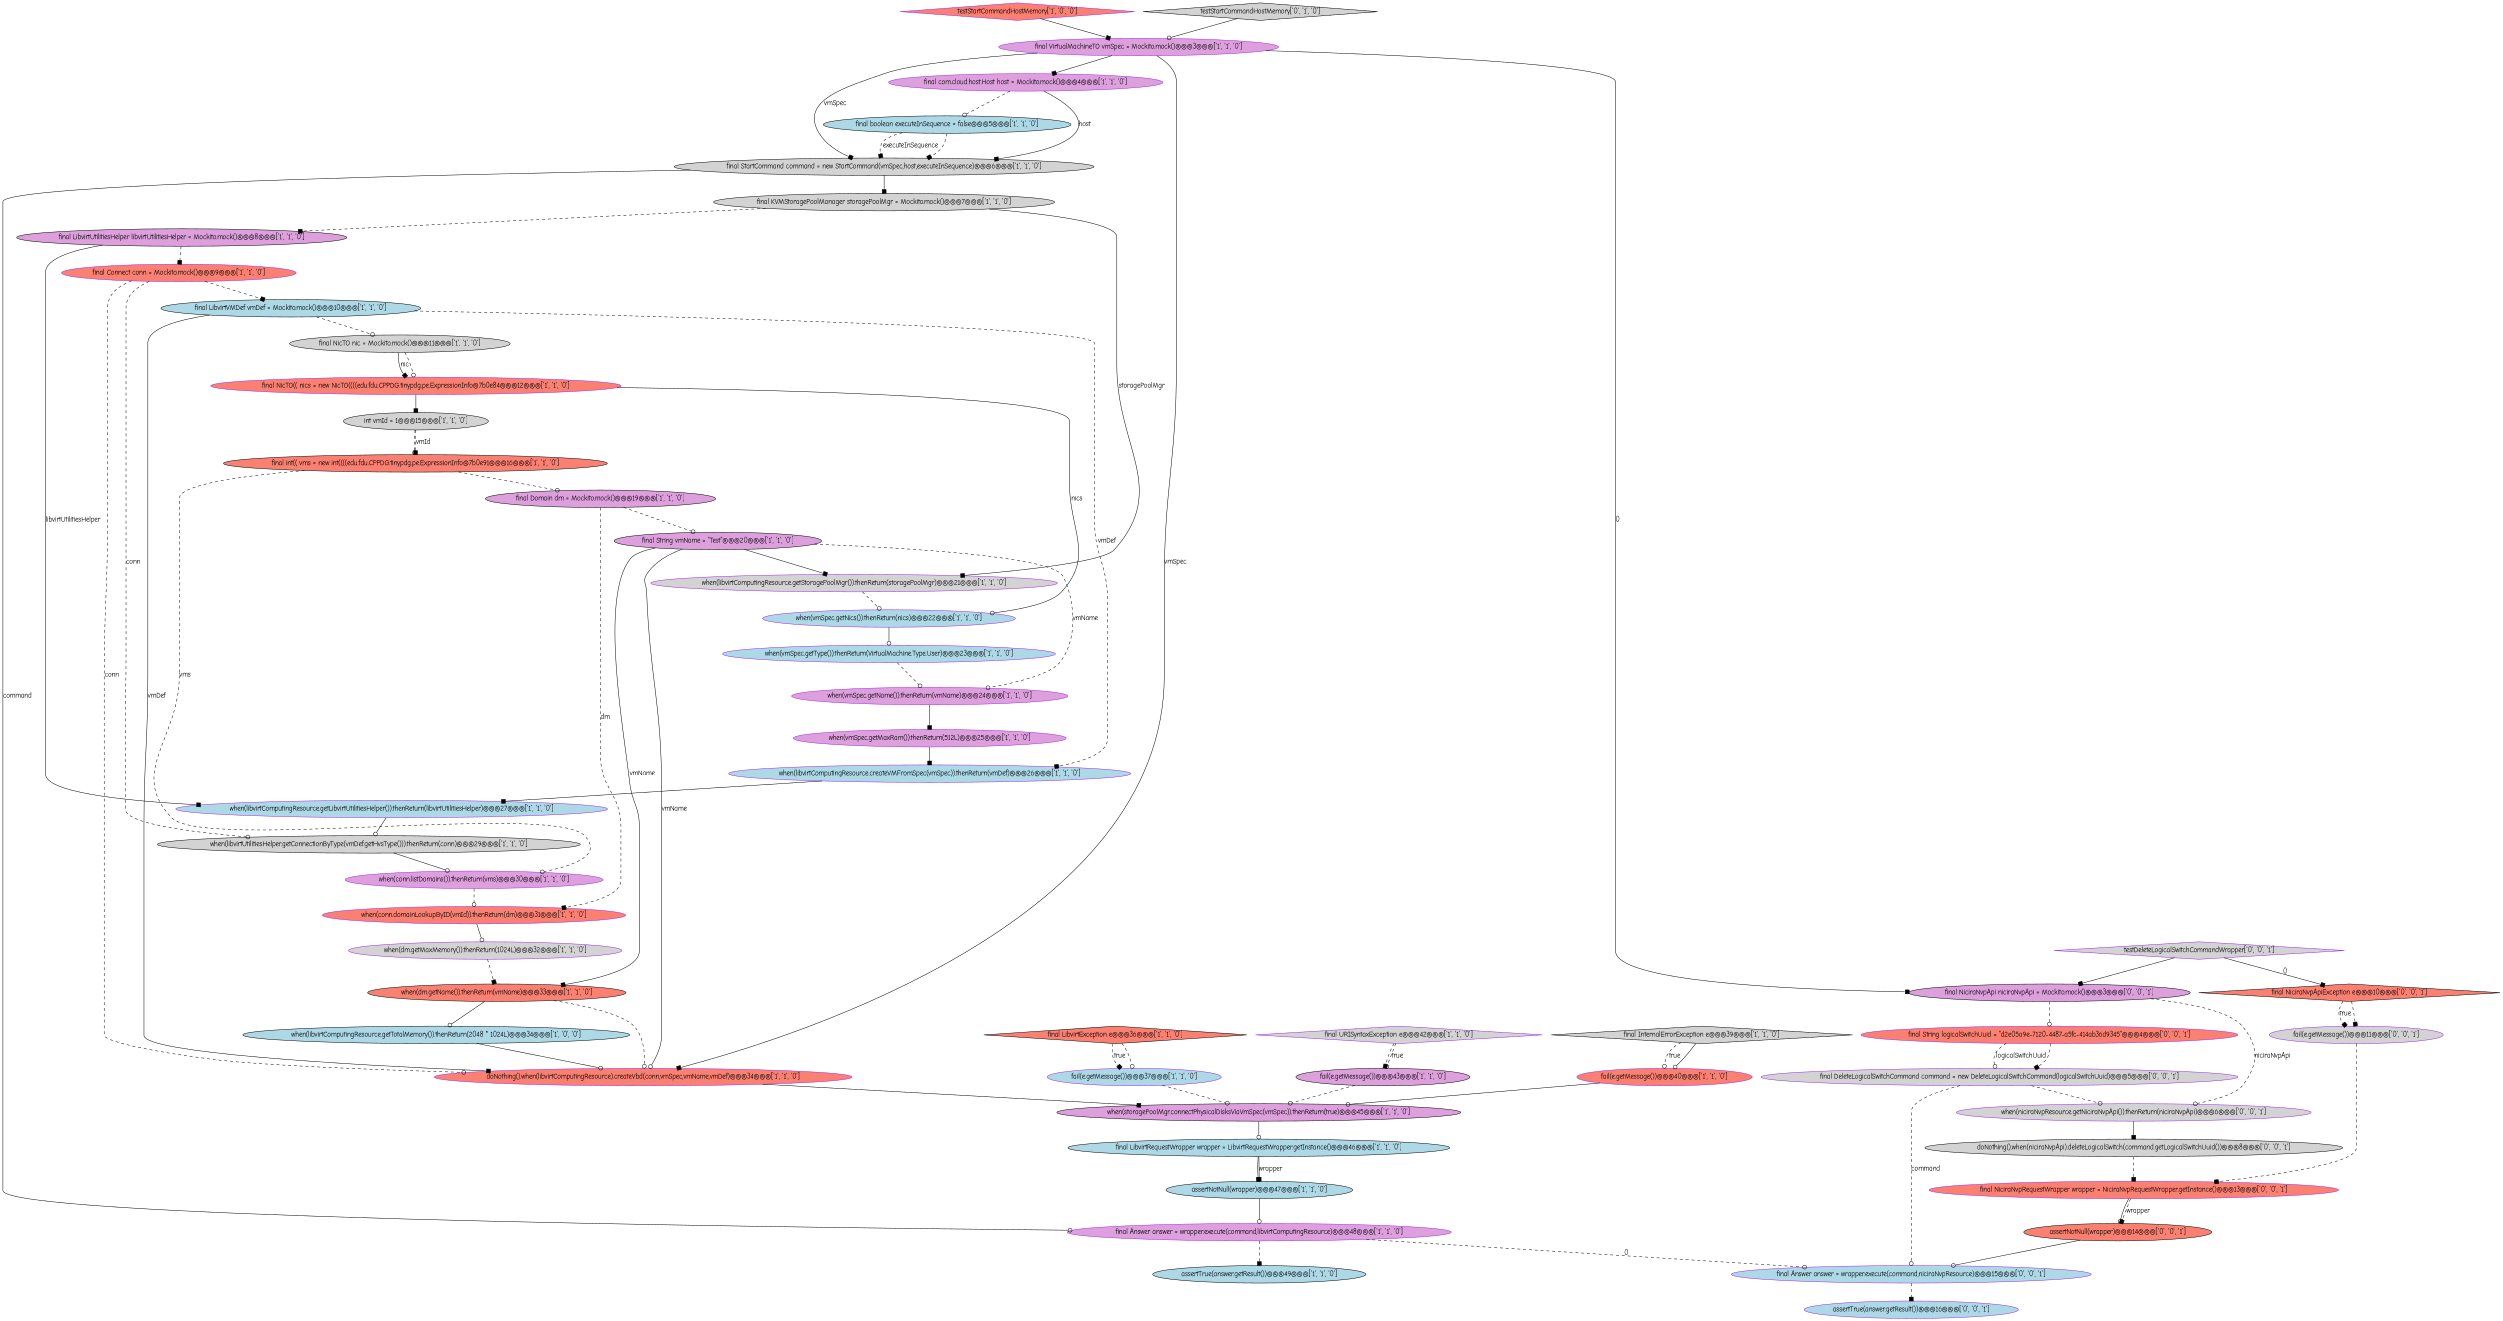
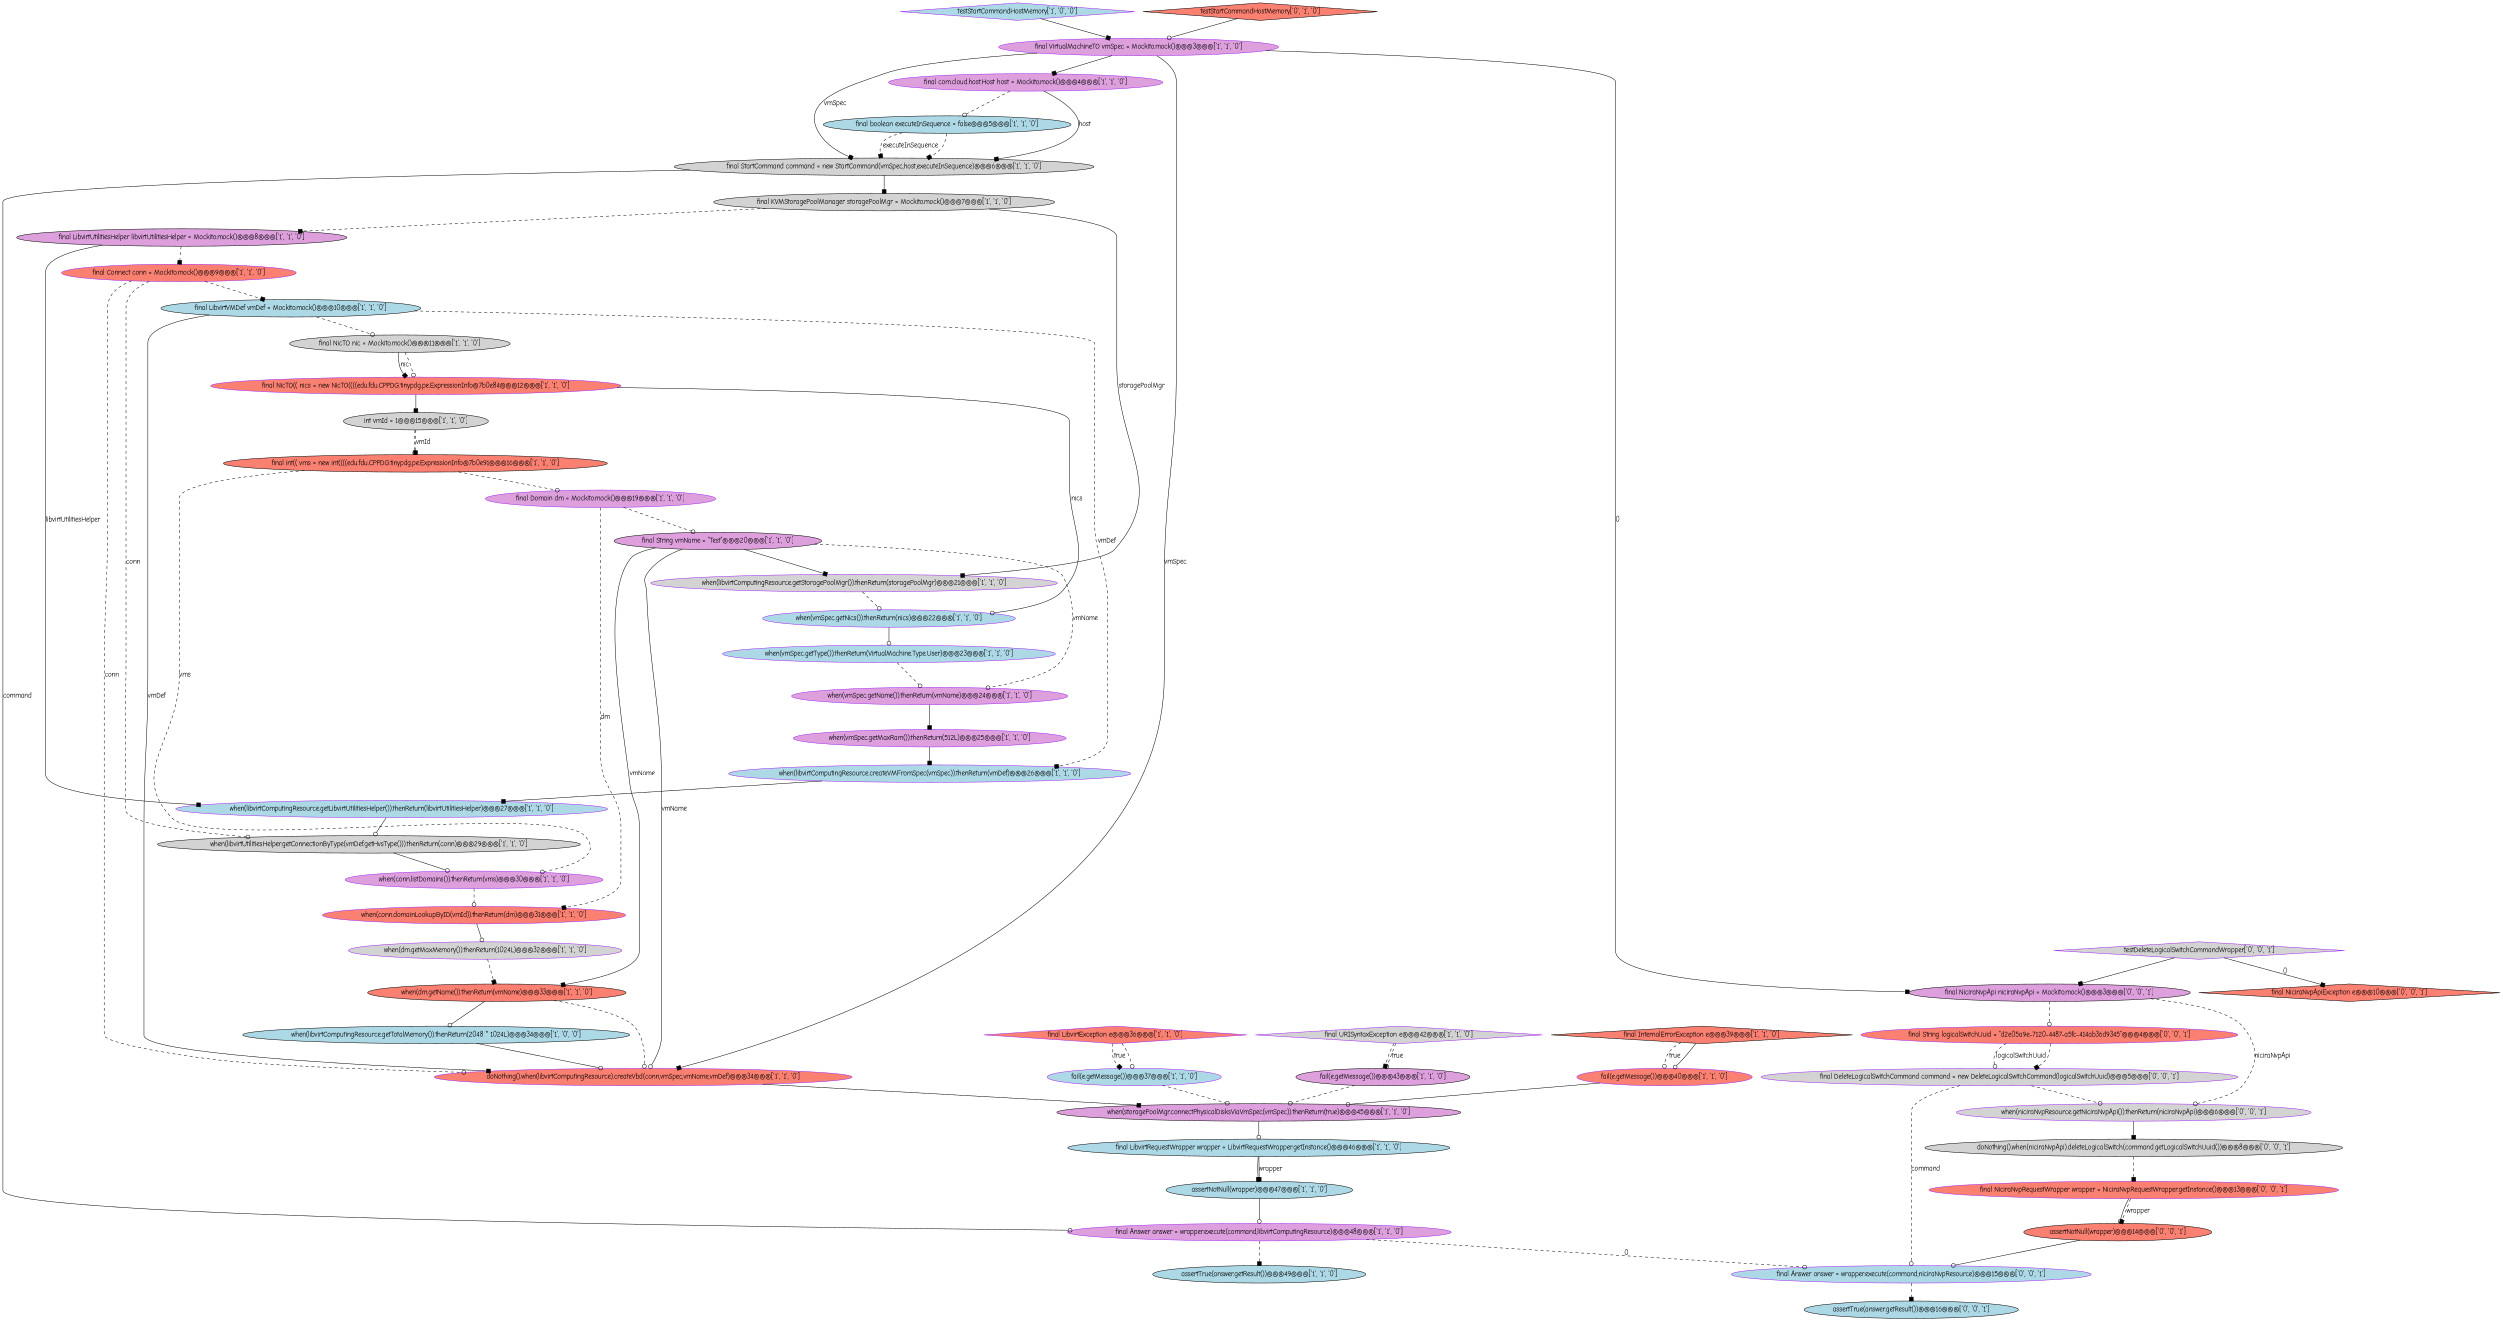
node "testStartCommandHostMemory['1', '0', '0']": fillcolor salmon -> lightblue
node "testStartCommandHostMemory['0', '1', '0']": fillcolor lightgrey -> salmon
node "final Domain dm = Mockito.mock()@@@19@@@['1', '1', '0']": color black -> purple
node "final LibvirtException e@@@36@@@['1', '1', '0']": color black -> purple
node "final InternalErrorException e@@@39@@@['1', '1', '0']": fillcolor lightgrey -> salmon
node "fail(e.getMessage())@@@11@@@['0', '0', '1']": removed
node "assertTrue(answer.getResult())@@@16@@@['0', '0', '1']": color purple -> black
